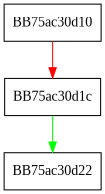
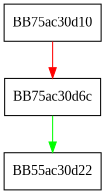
node "BB75ac30d1c": label "BB75ac30d1c" -> "BB75ac30d6c"
node "BB75ac30d22": label "BB75ac30d22" -> "BB55ac30d22"
